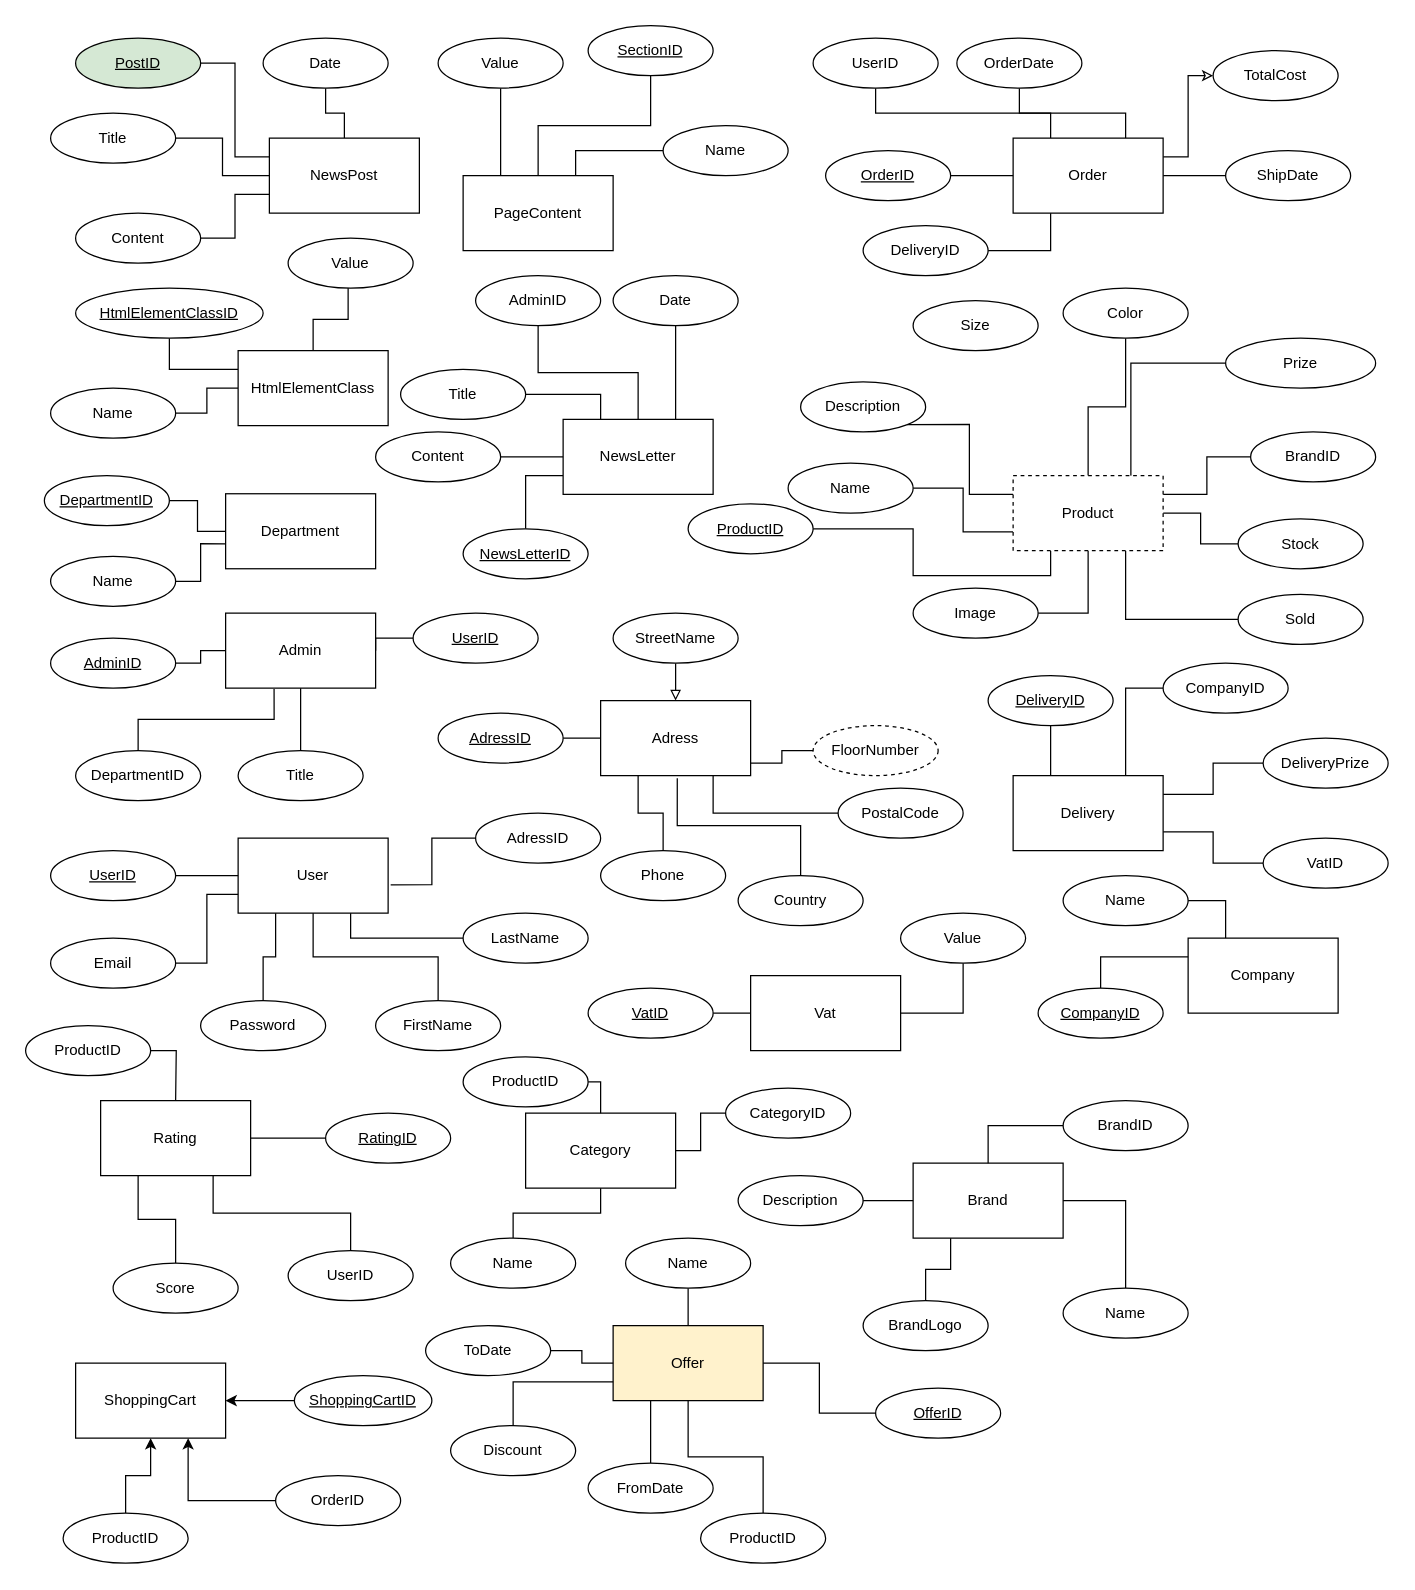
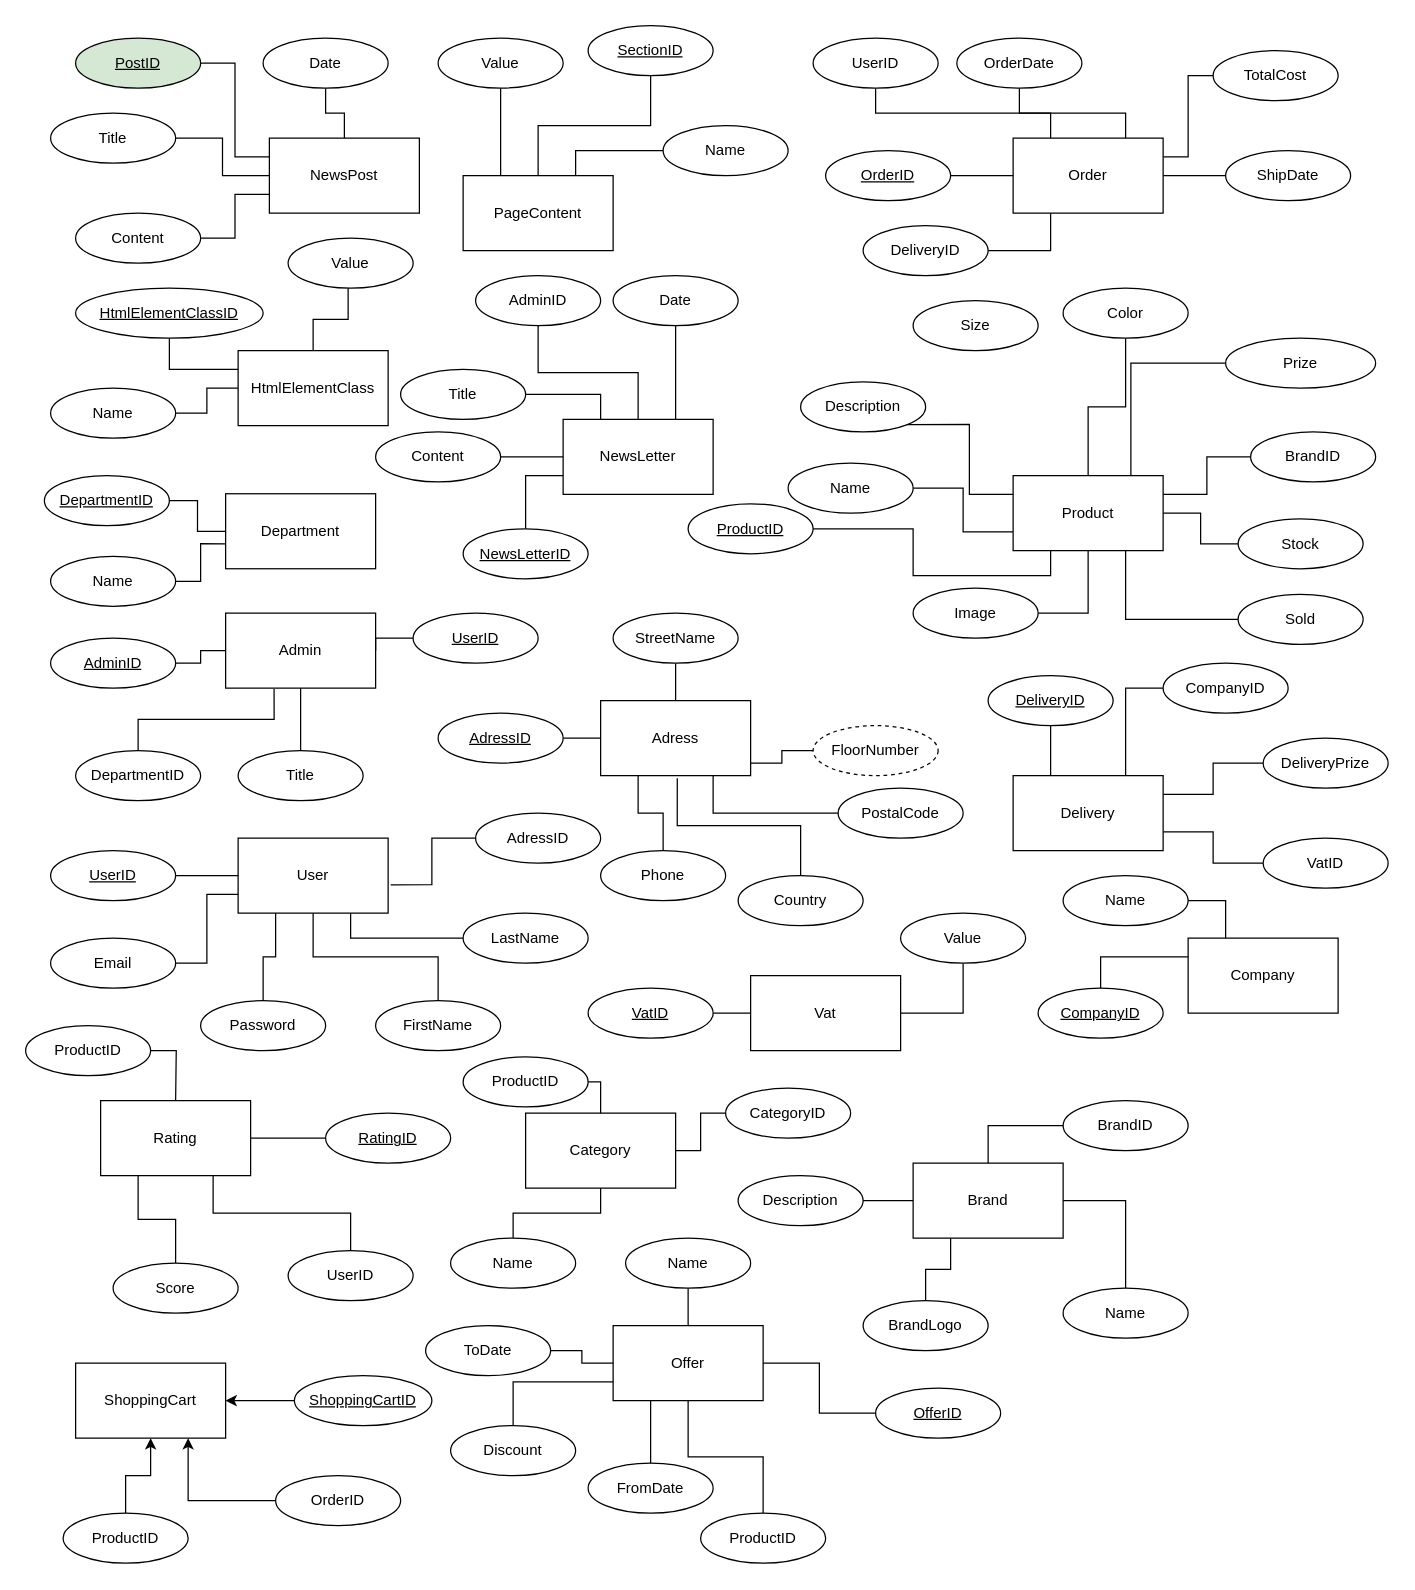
edge "Order" -> "TotalCost": arrowhead classic -> none
node "Product": style dashed -> solid
edge "StreetName" -> "Adress": arrowhead block -> none
node "Offer": fillcolor #fff2cc -> #ffffff
